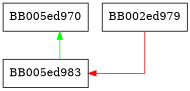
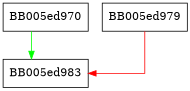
node "BB002ed979": label "BB002ed979" -> "BB005ed979"
edge "BB005ed983" -> "BB005ed970": reversed
